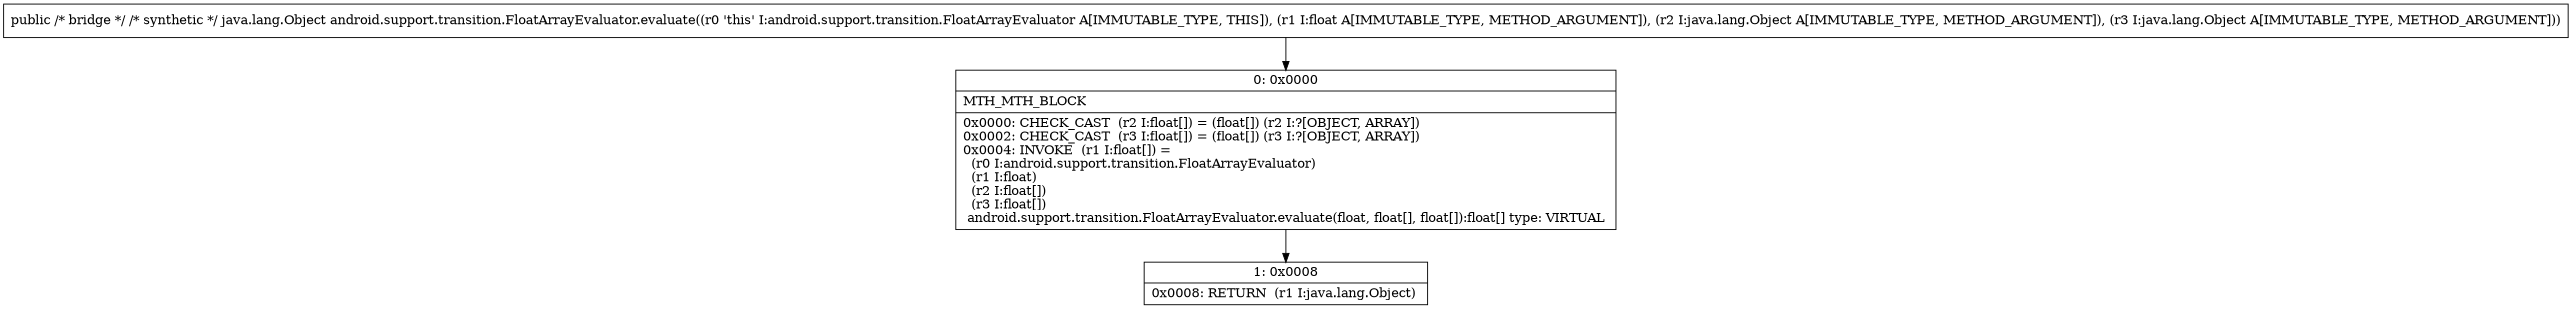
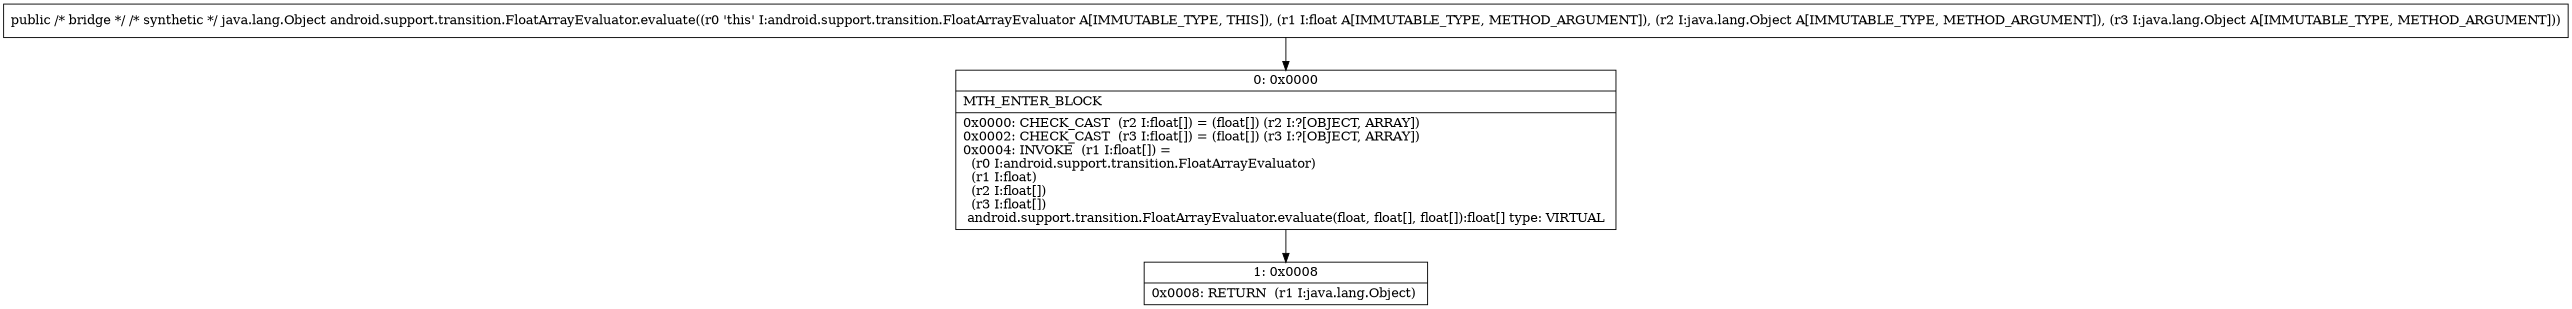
node "0: 0x0000": text "MTH_MTH_BLOCK" -> "MTH_ENTER_BLOCK"
